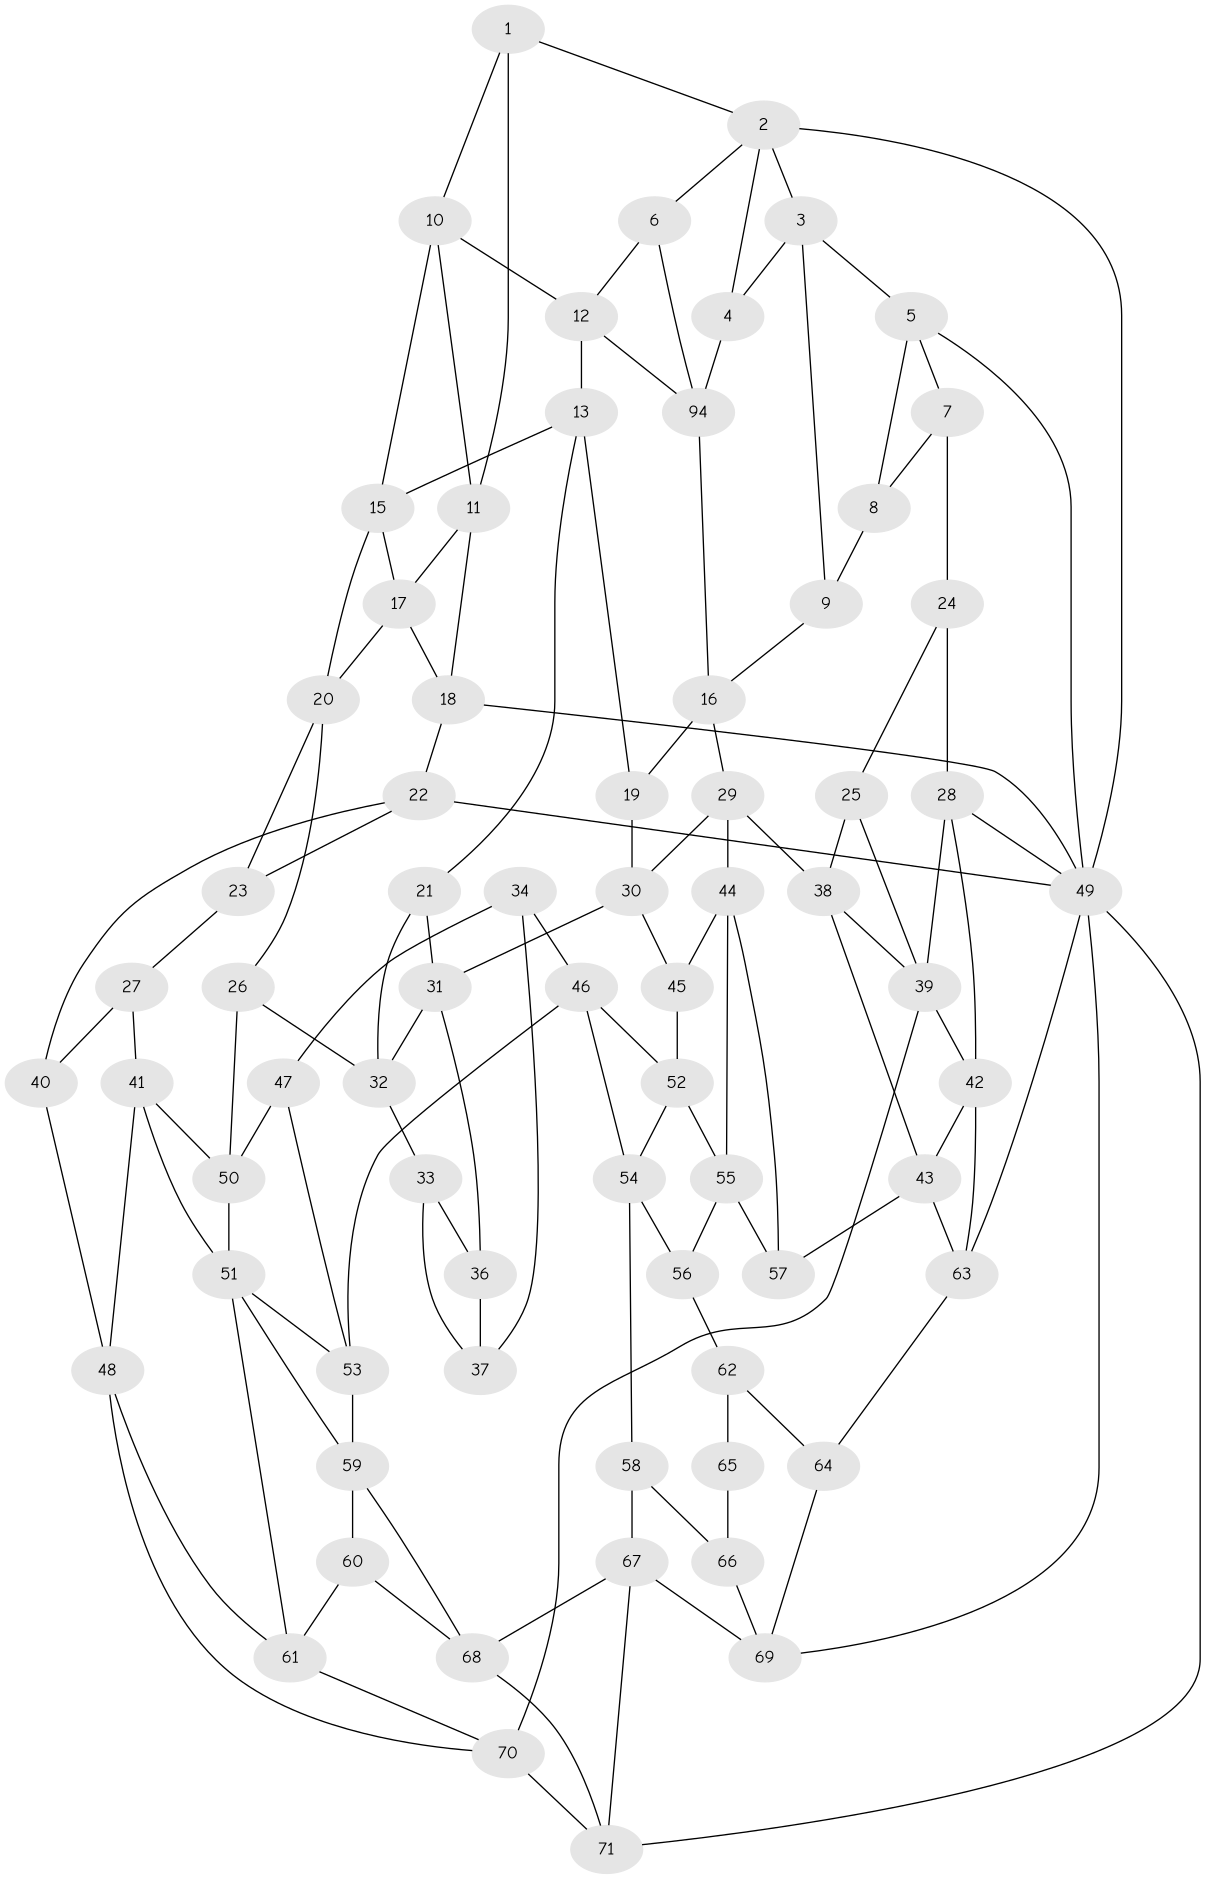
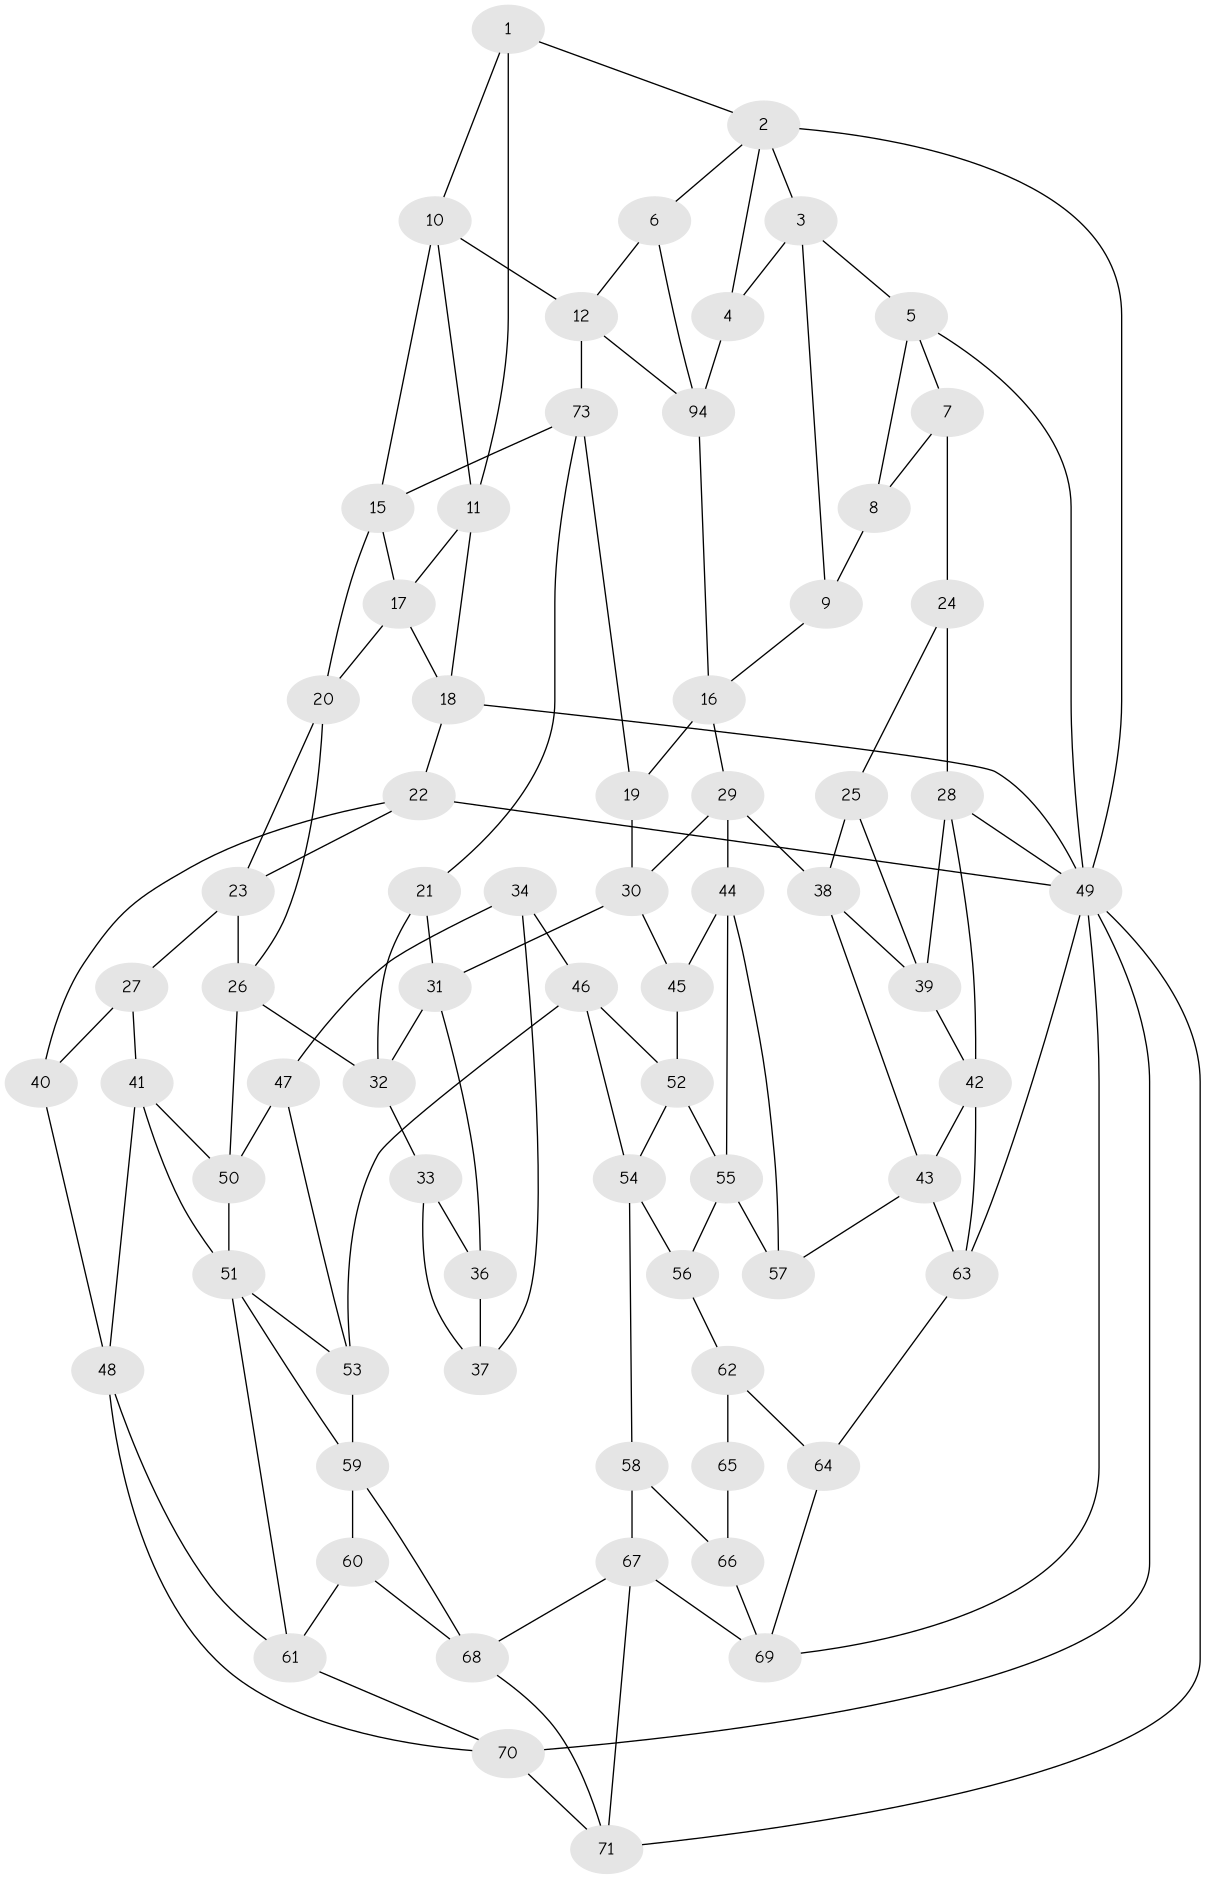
node "13": label "13" -> "73"
edge "23" -- "26": added
edge "39" -- "70": now "49" -- "70"
